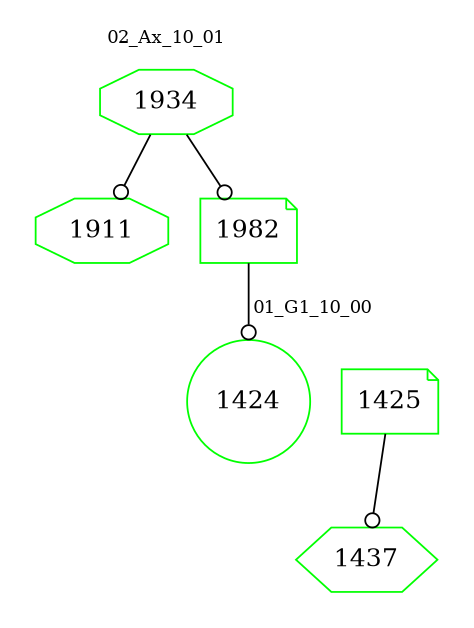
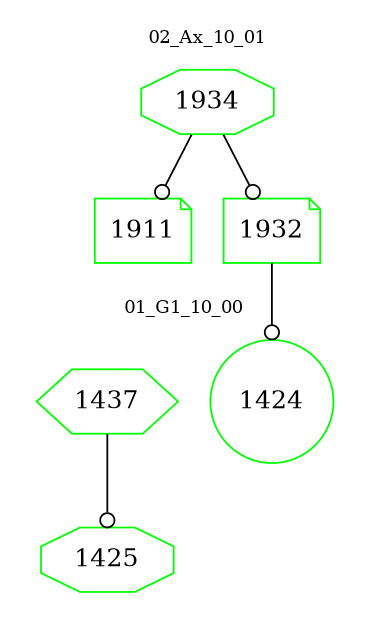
node "1911": shape octagon -> note
node "1982": label "1982" -> "1932"
node "1425": shape note -> octagon
edge "1425" -> "1437": reversed
